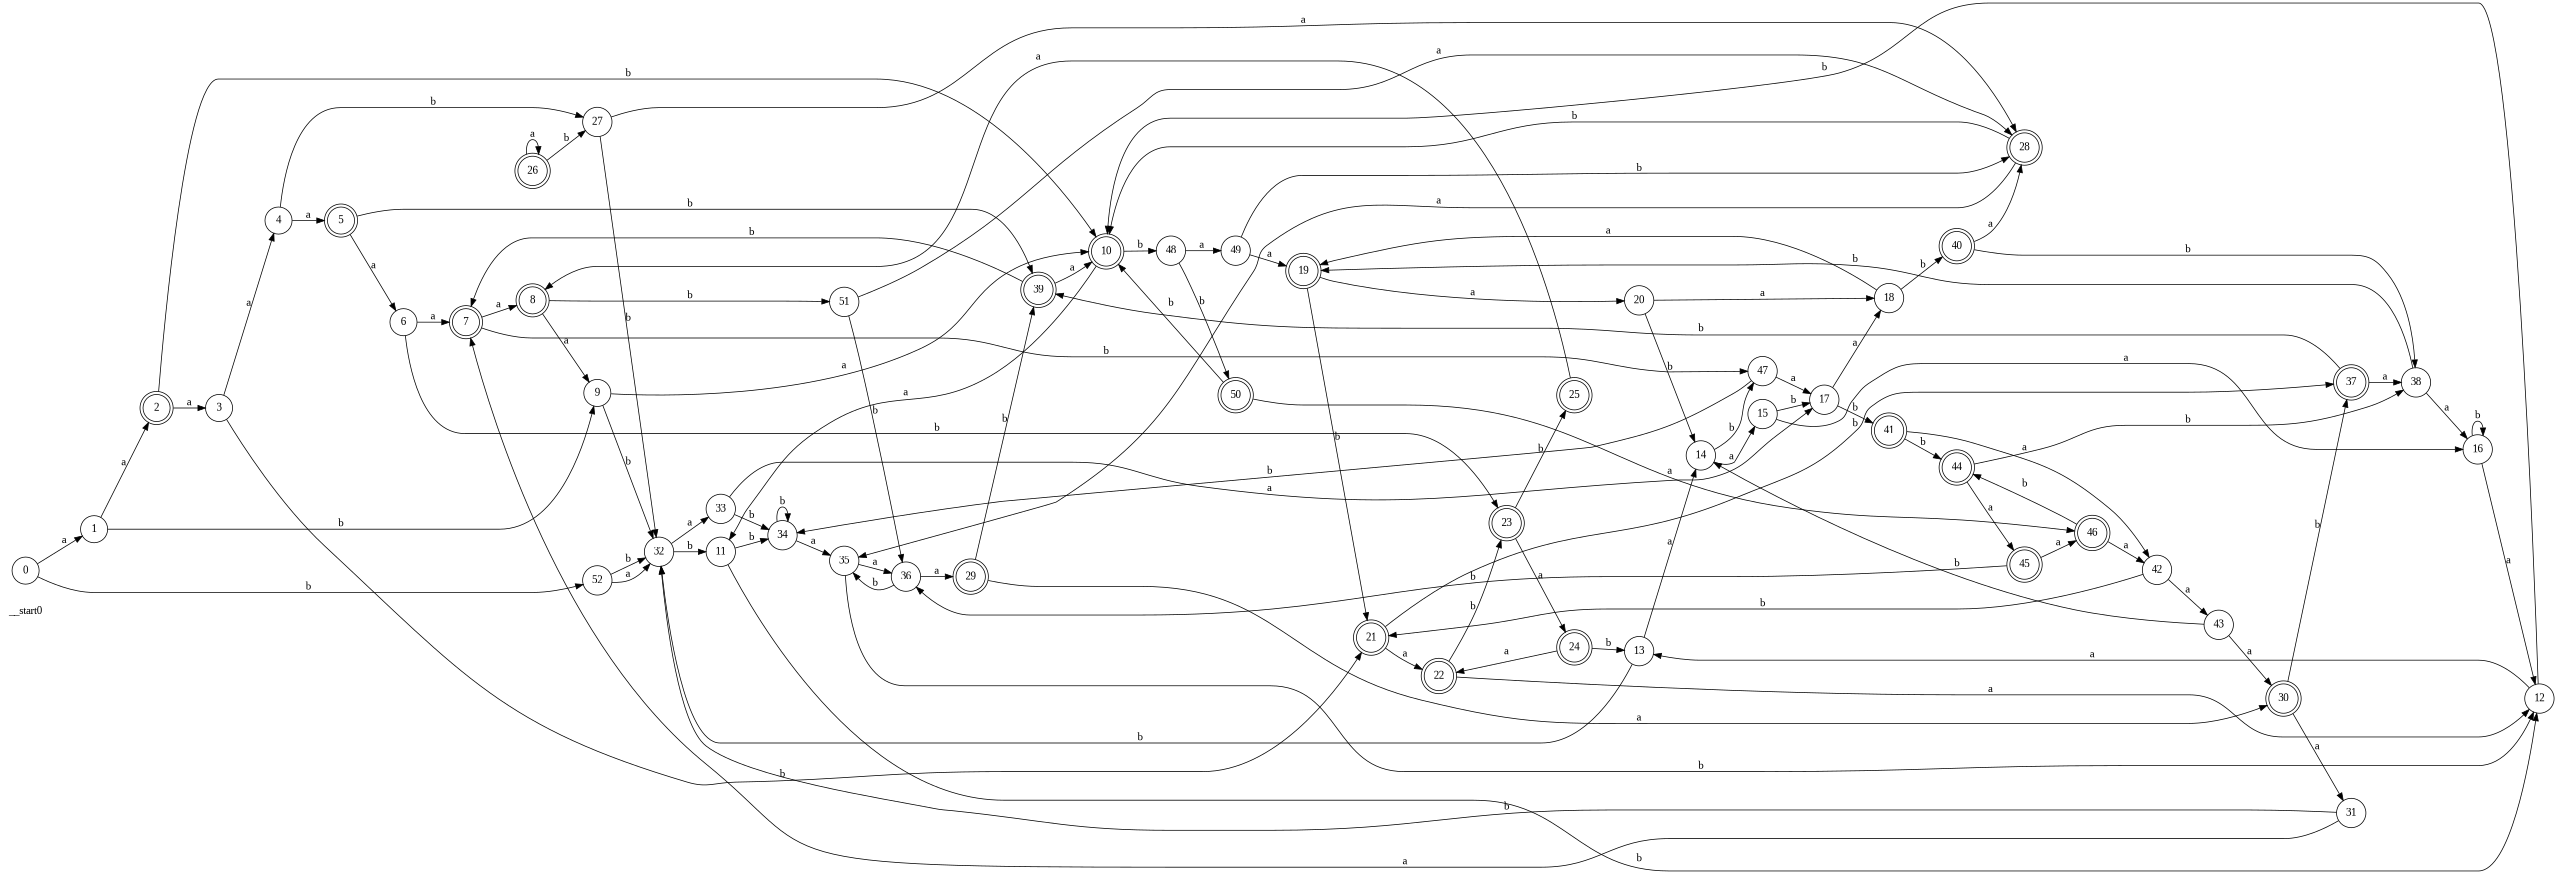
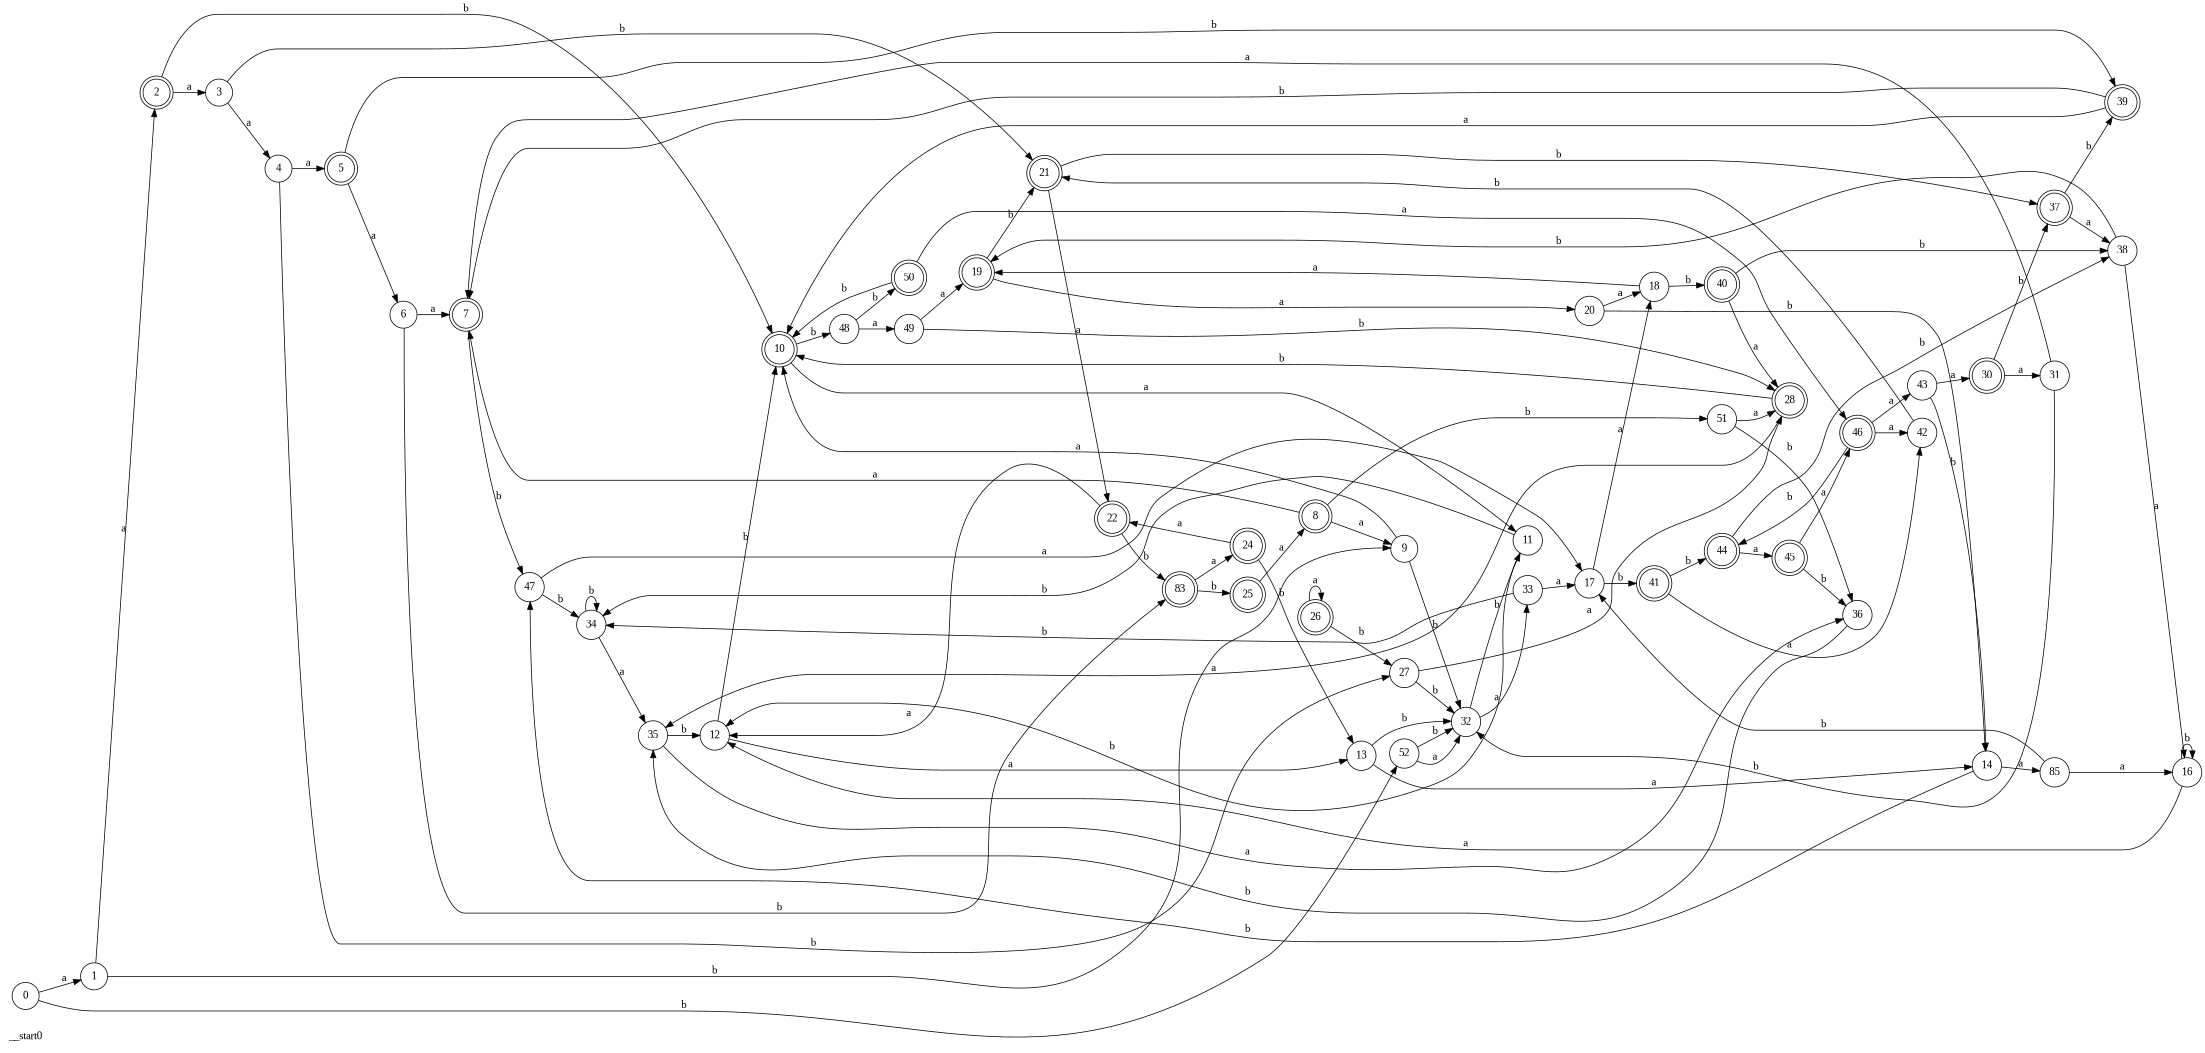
edge "7" -> "8": reversed
node "15": label "15" -> "85"
node "23": label "23" -> "83"
node "29": removed
edge "42" -> "43": now "46" -> "43"
